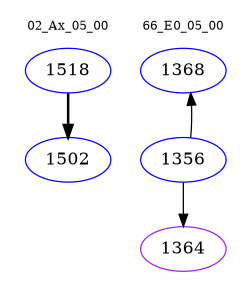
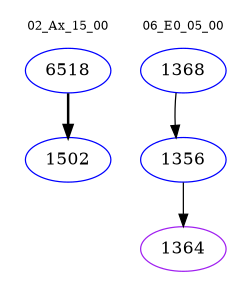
cluster "02_Ax_05_00": label "02_Ax_05_00" -> "02_Ax_15_00"
cluster "66_E0_05_00": label "66_E0_05_00" -> "06_E0_05_00"
node "1518": label "1518" -> "6518"
edge "1356" -> "1368": reversed
